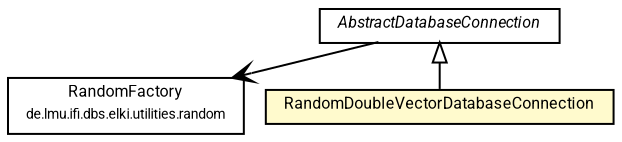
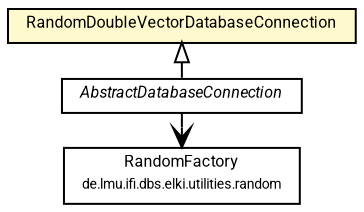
edge "RandomDoubleVectorDatabaseConnection" -> "AbstractDatabaseConnection": reversed
